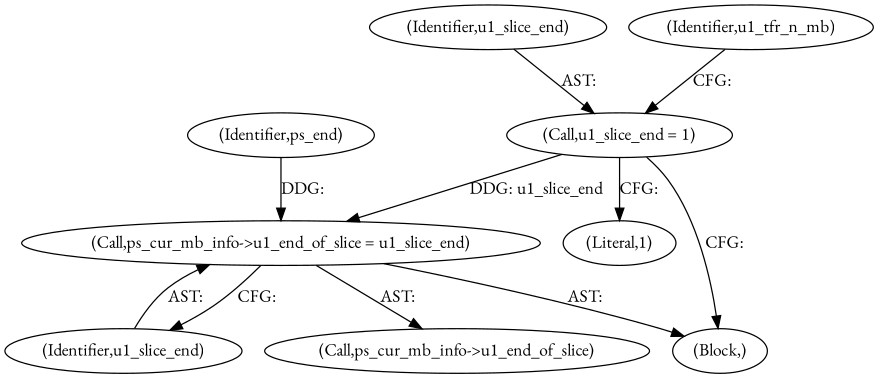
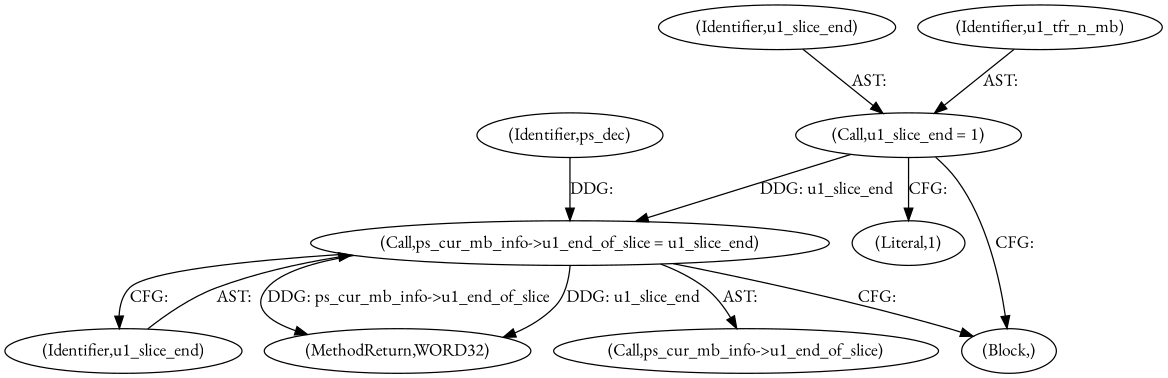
edge "(Identifier,u1_tfr_n_mb)" -> "(Call,u1_slice_end = 1)": label "CFG: " -> "AST: "
node "(Identifier,ps_end)": label "(Identifier,ps_end)" -> "(Identifier,ps_dec)"
edge "(Call,ps_cur_mb_info->u1_end_of_slice = u1_slice_end)" -> "(Block,)": label "AST: " -> "CFG: "
node "(MethodReturn,WORD32)": added
